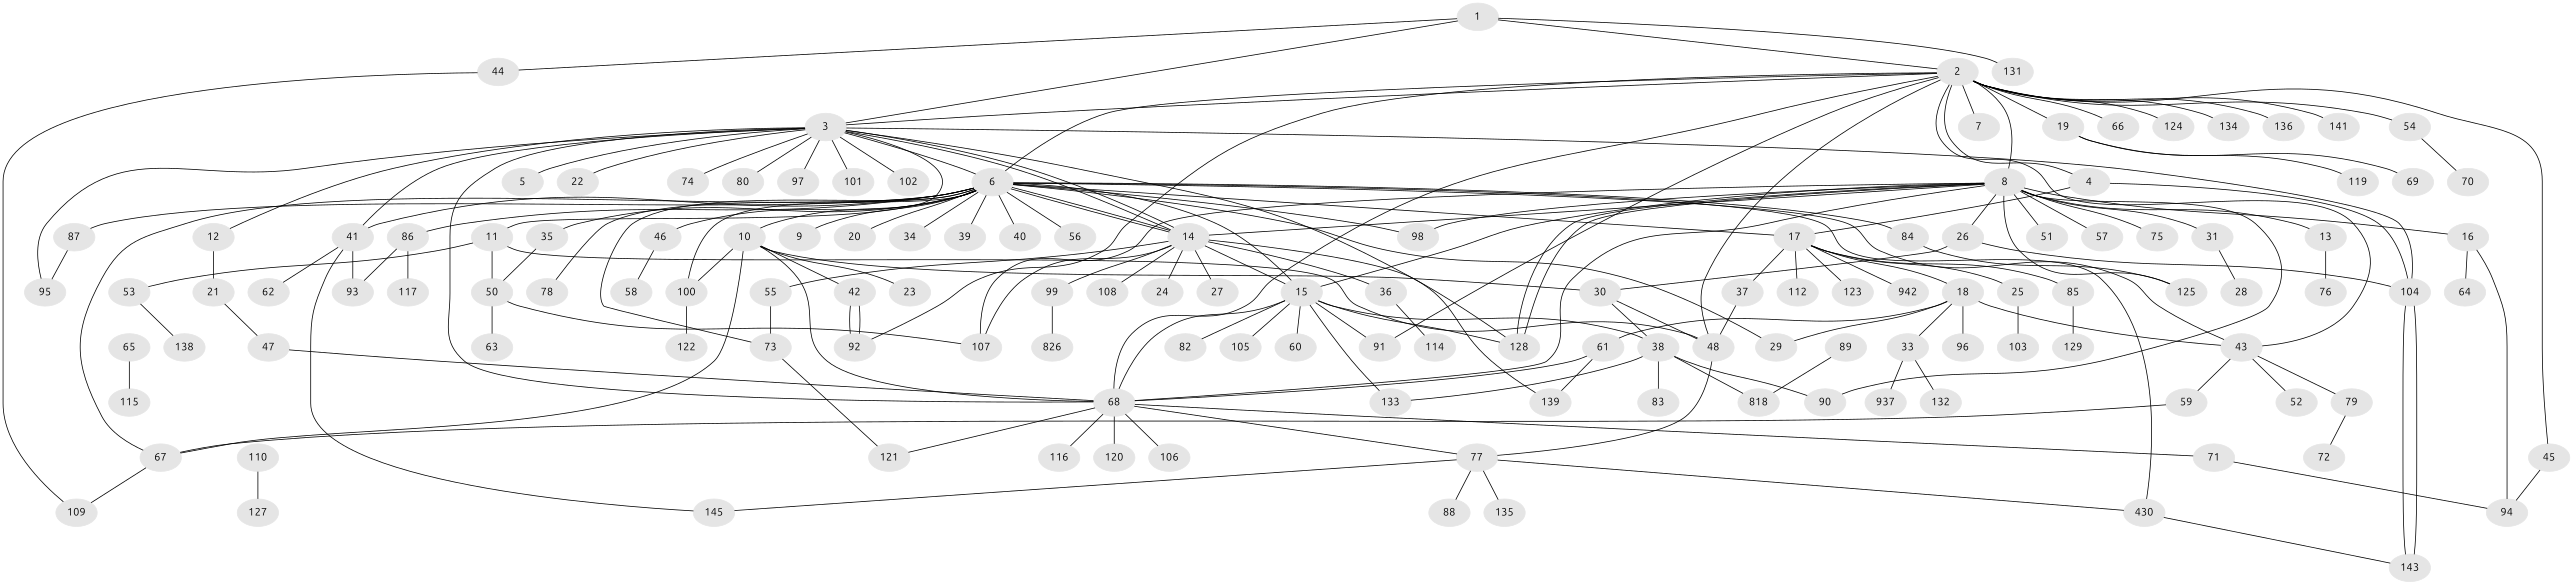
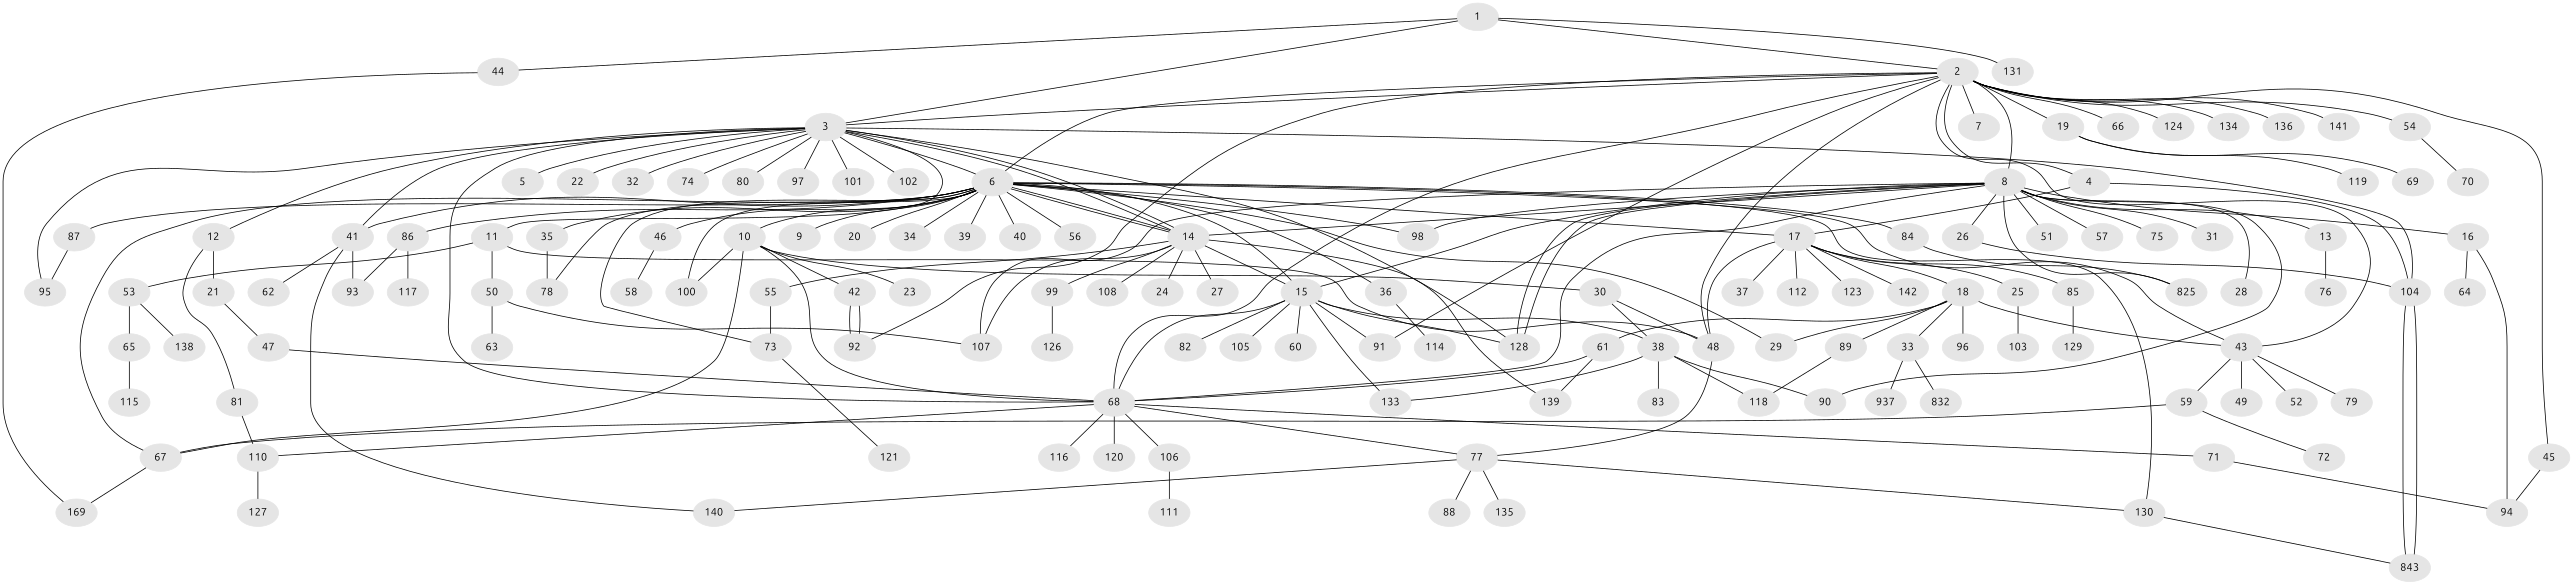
node "32": added
edge "14" -- "36": now "6" -- "36"
edge "31" -- "28": now "8" -- "28"
edge "35" -- "50": now "35" -- "78"
edge "26" -- "30": removed
node "942": label "942" -> "142"
node "125": label "125" -> "825"
edge "53" -- "65": added
edge "18" -- "89": added
edge "37" -- "48": now "17" -- "48"
node "122": removed
node "826": label "826" -> "126"
node "81": added
node "818": label "818" -> "118"
node "132": label "132" -> "832"
node "49": added
edge "68" -- "121": now "68" -- "110"
edge "79" -- "72": now "59" -- "72"
node "109": label "109" -> "169"
node "145": label "145" -> "140"
node "111": added
node "430": label "430" -> "130"
node "143": label "143" -> "843"
